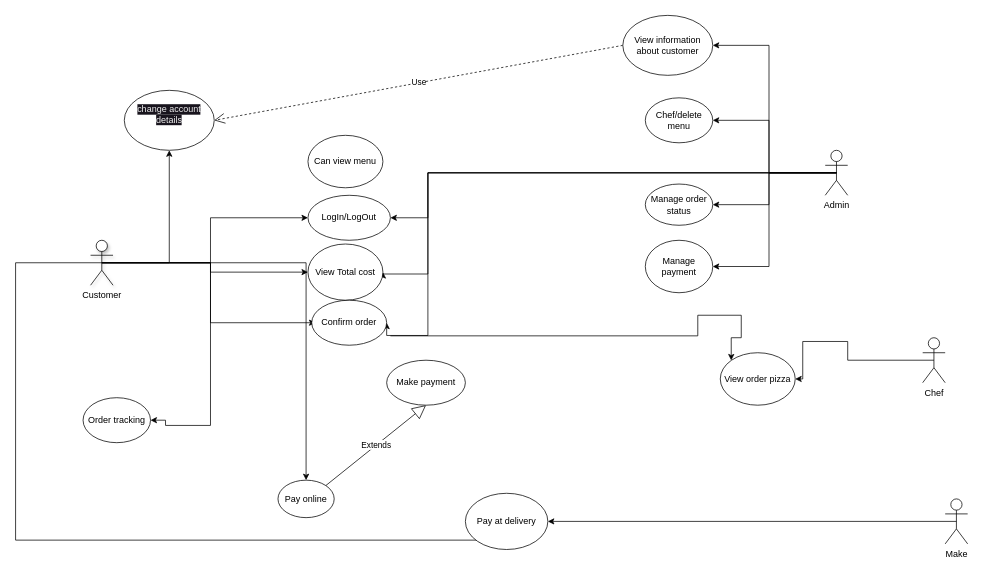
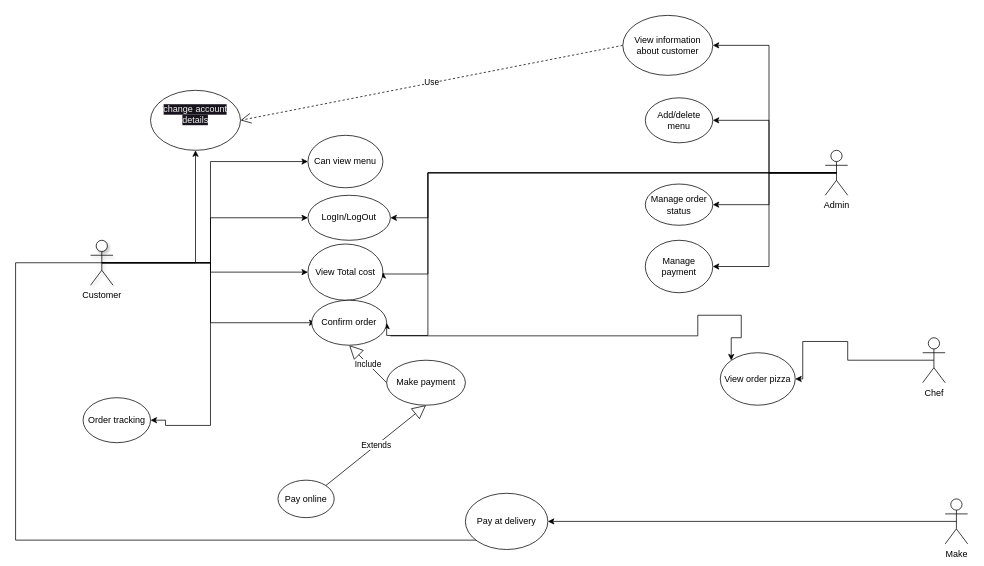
node "change account details": moved (169, 120) -> (195, 120)
node "Chef/delete menu": label "Chef/delete menu" -> "Add/delete menu"
edge "Customer" -> "Pay online": now "Customer" -> "Can view menu"
edge "Make payment" -> "Confirm order": added, label "Include"
